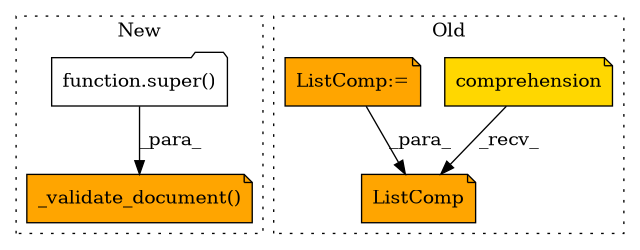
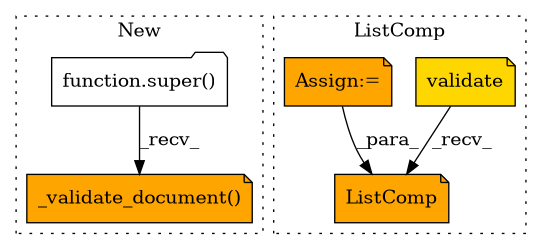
cluster "Old": label "Old" -> "ListComp"
node "ListComp:=": label "ListComp:=" -> "Assign:="
node "comprehension": label "comprehension" -> "validate"
edge "function.super()" -> "_validate_document()": label "_para_" -> "_recv_"
